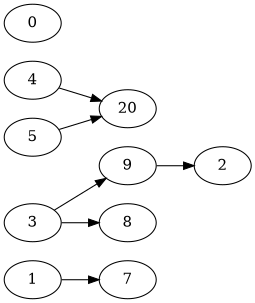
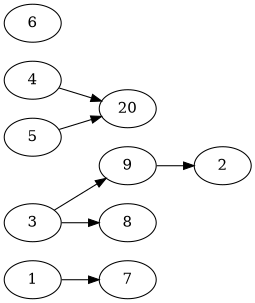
node "0": label "0" -> "6"
